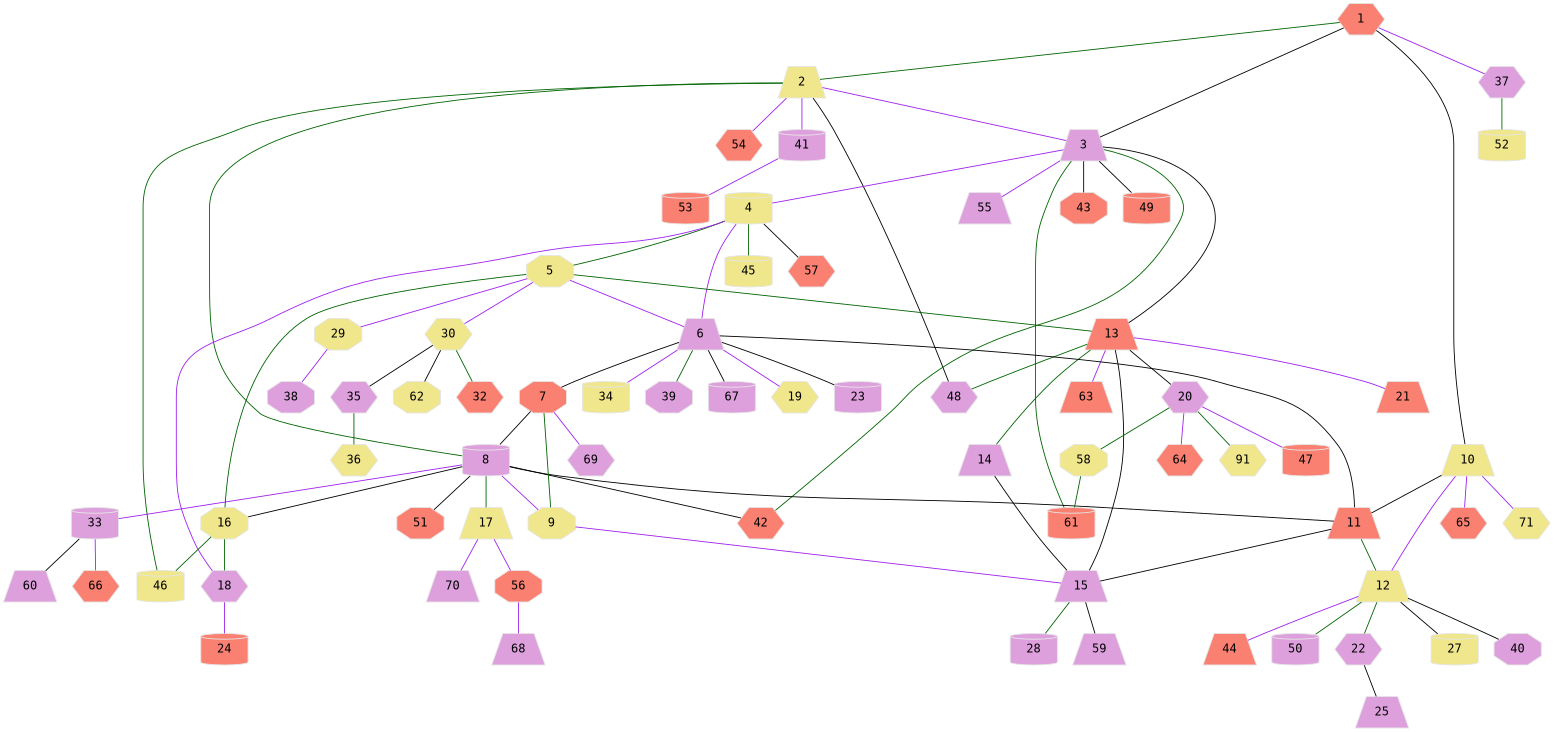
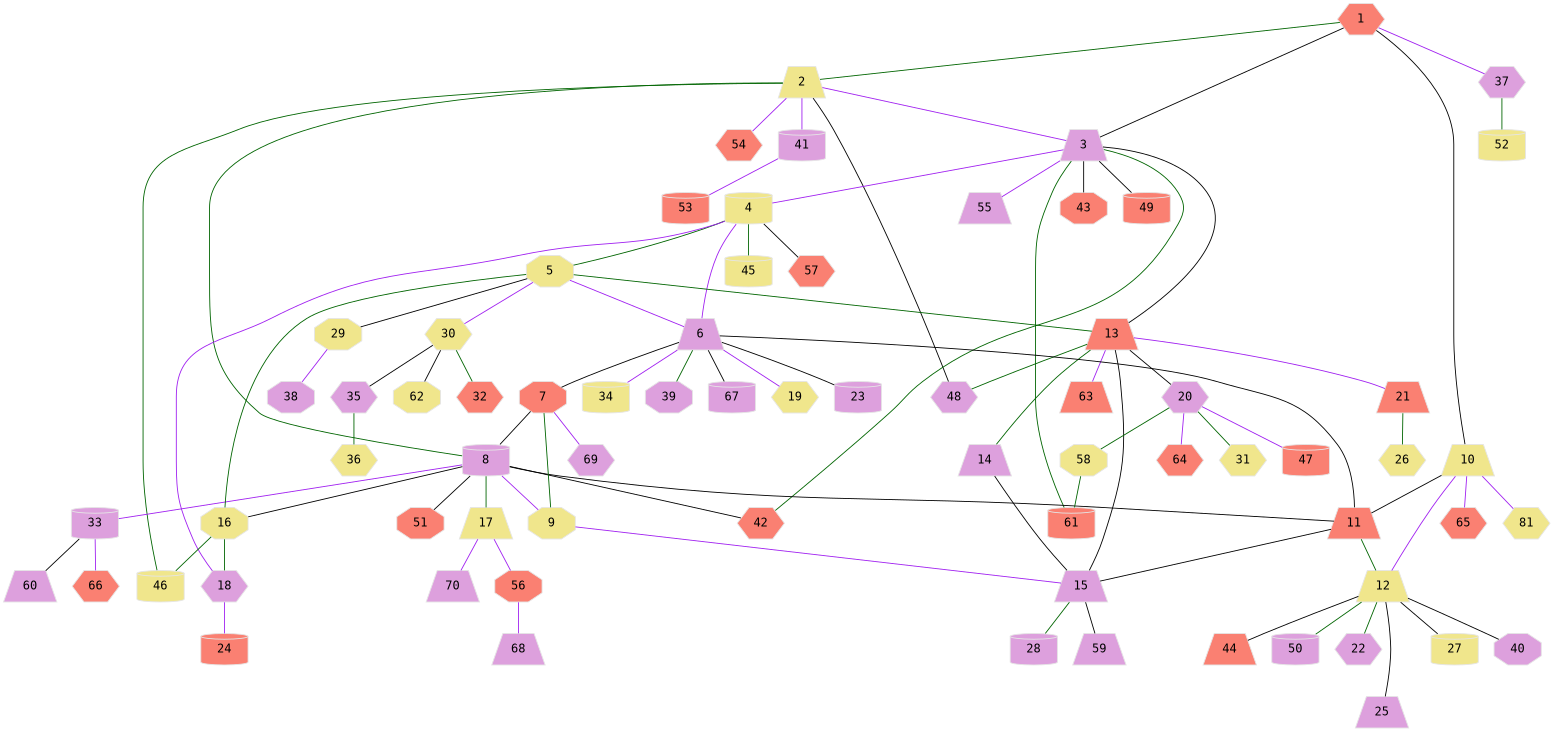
edge "5" -- "29": color purple -> black
node "91": label "91" -> "31"
node "26": added
node "71": label "71" -> "81"
edge "12" -- "44": color purple -> black
edge "22" -- "25": now "12" -- "25"
